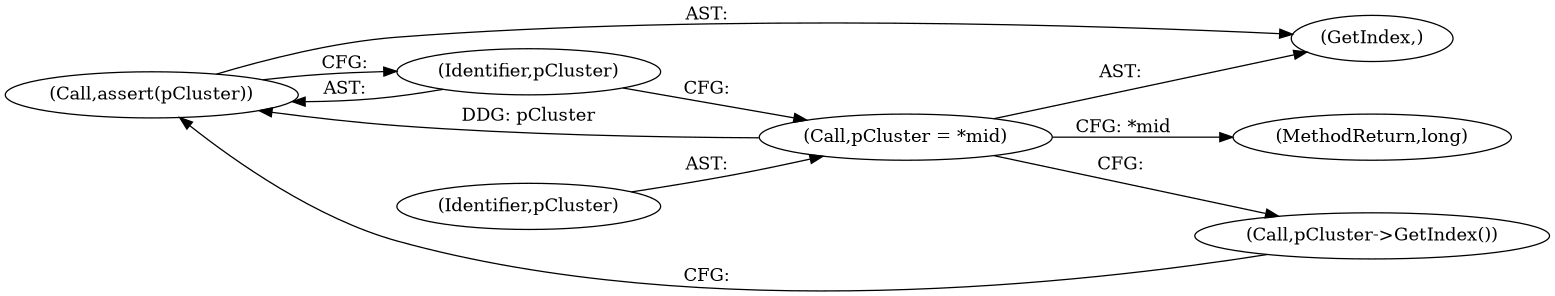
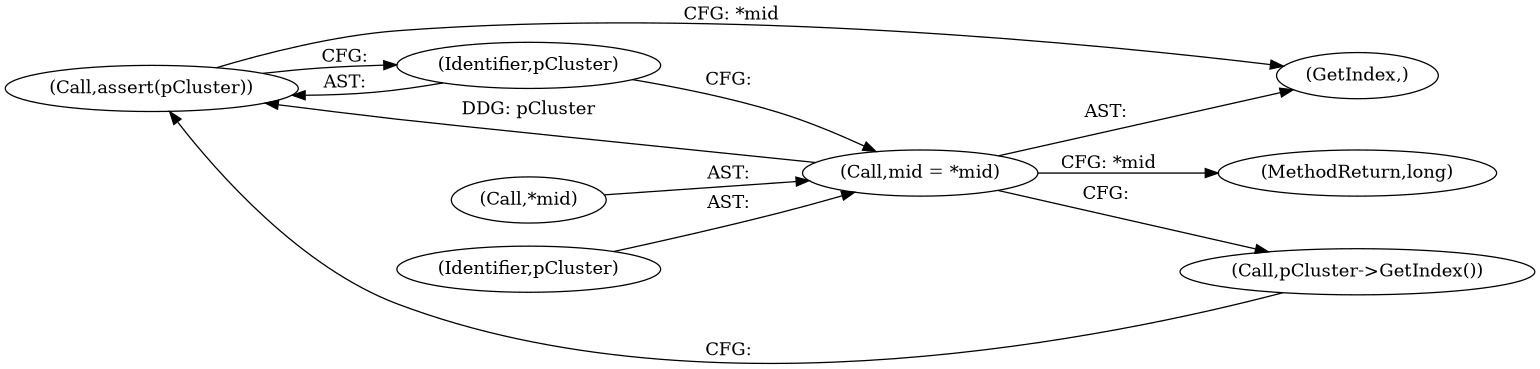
edge "(Call,assert(pCluster))" -> "(GetIndex,)": label "AST: " -> "CFG: *mid"
node "(Call,pCluster = *mid)": label "(Call,pCluster = *mid)" -> "(Call,mid = *mid)"
node "(Call,*mid)": added
